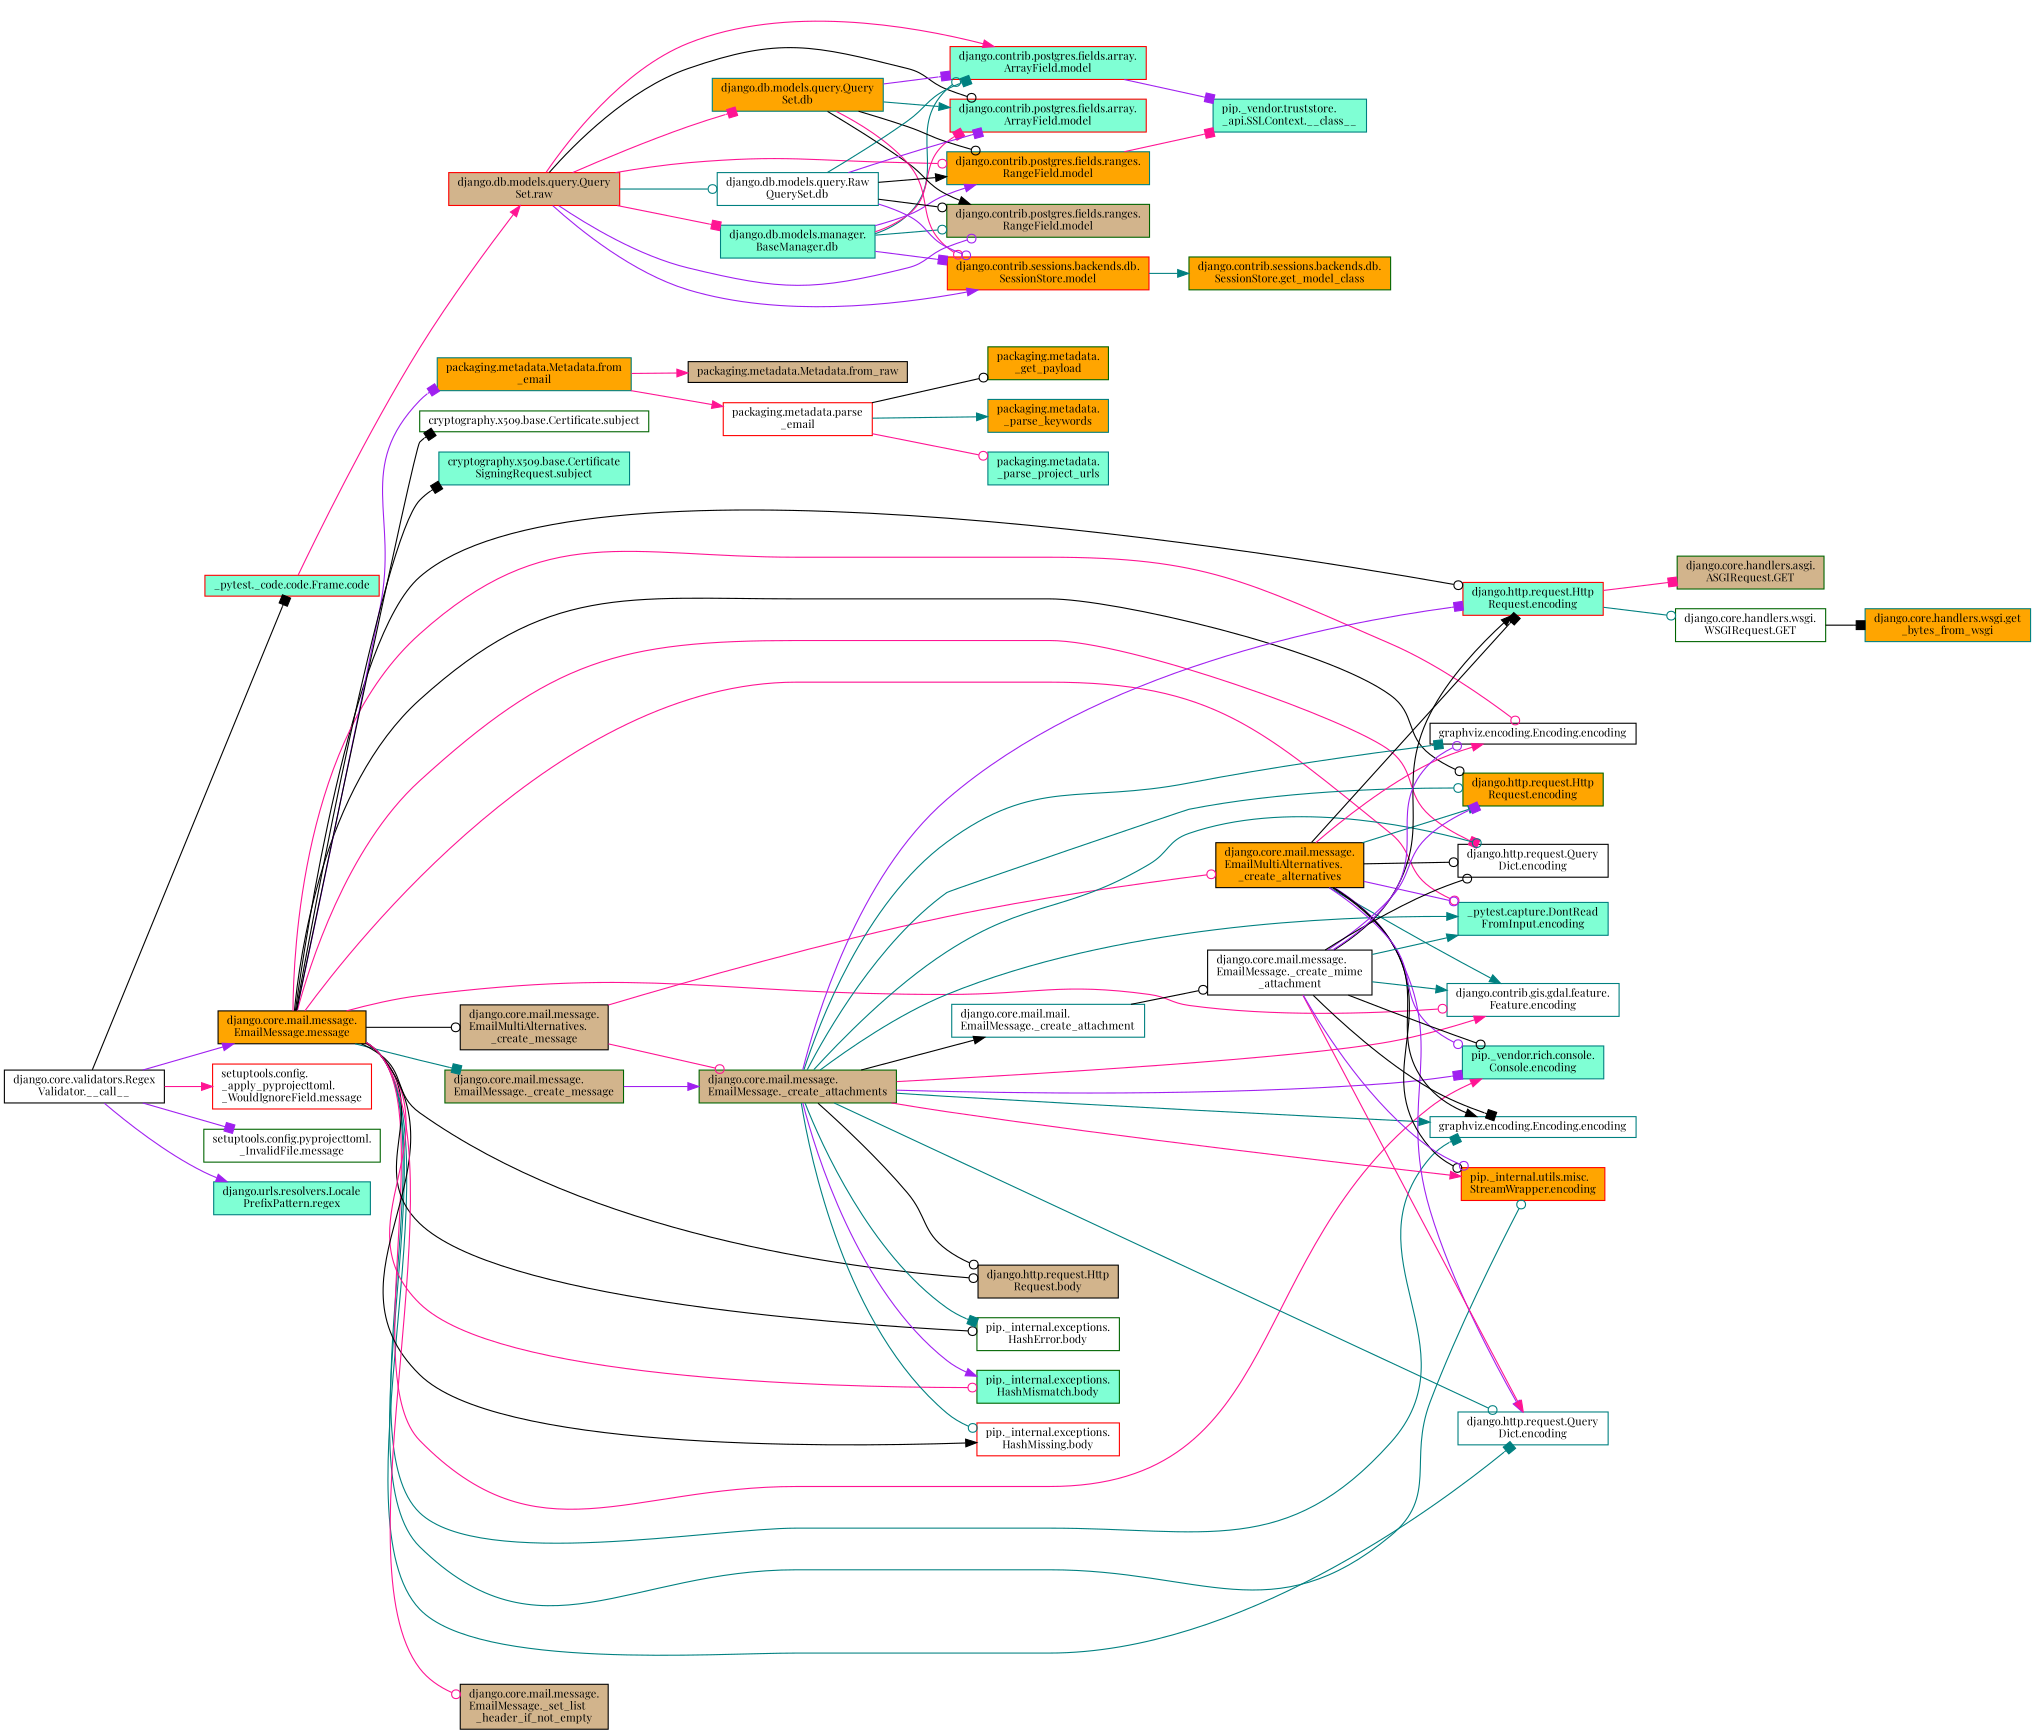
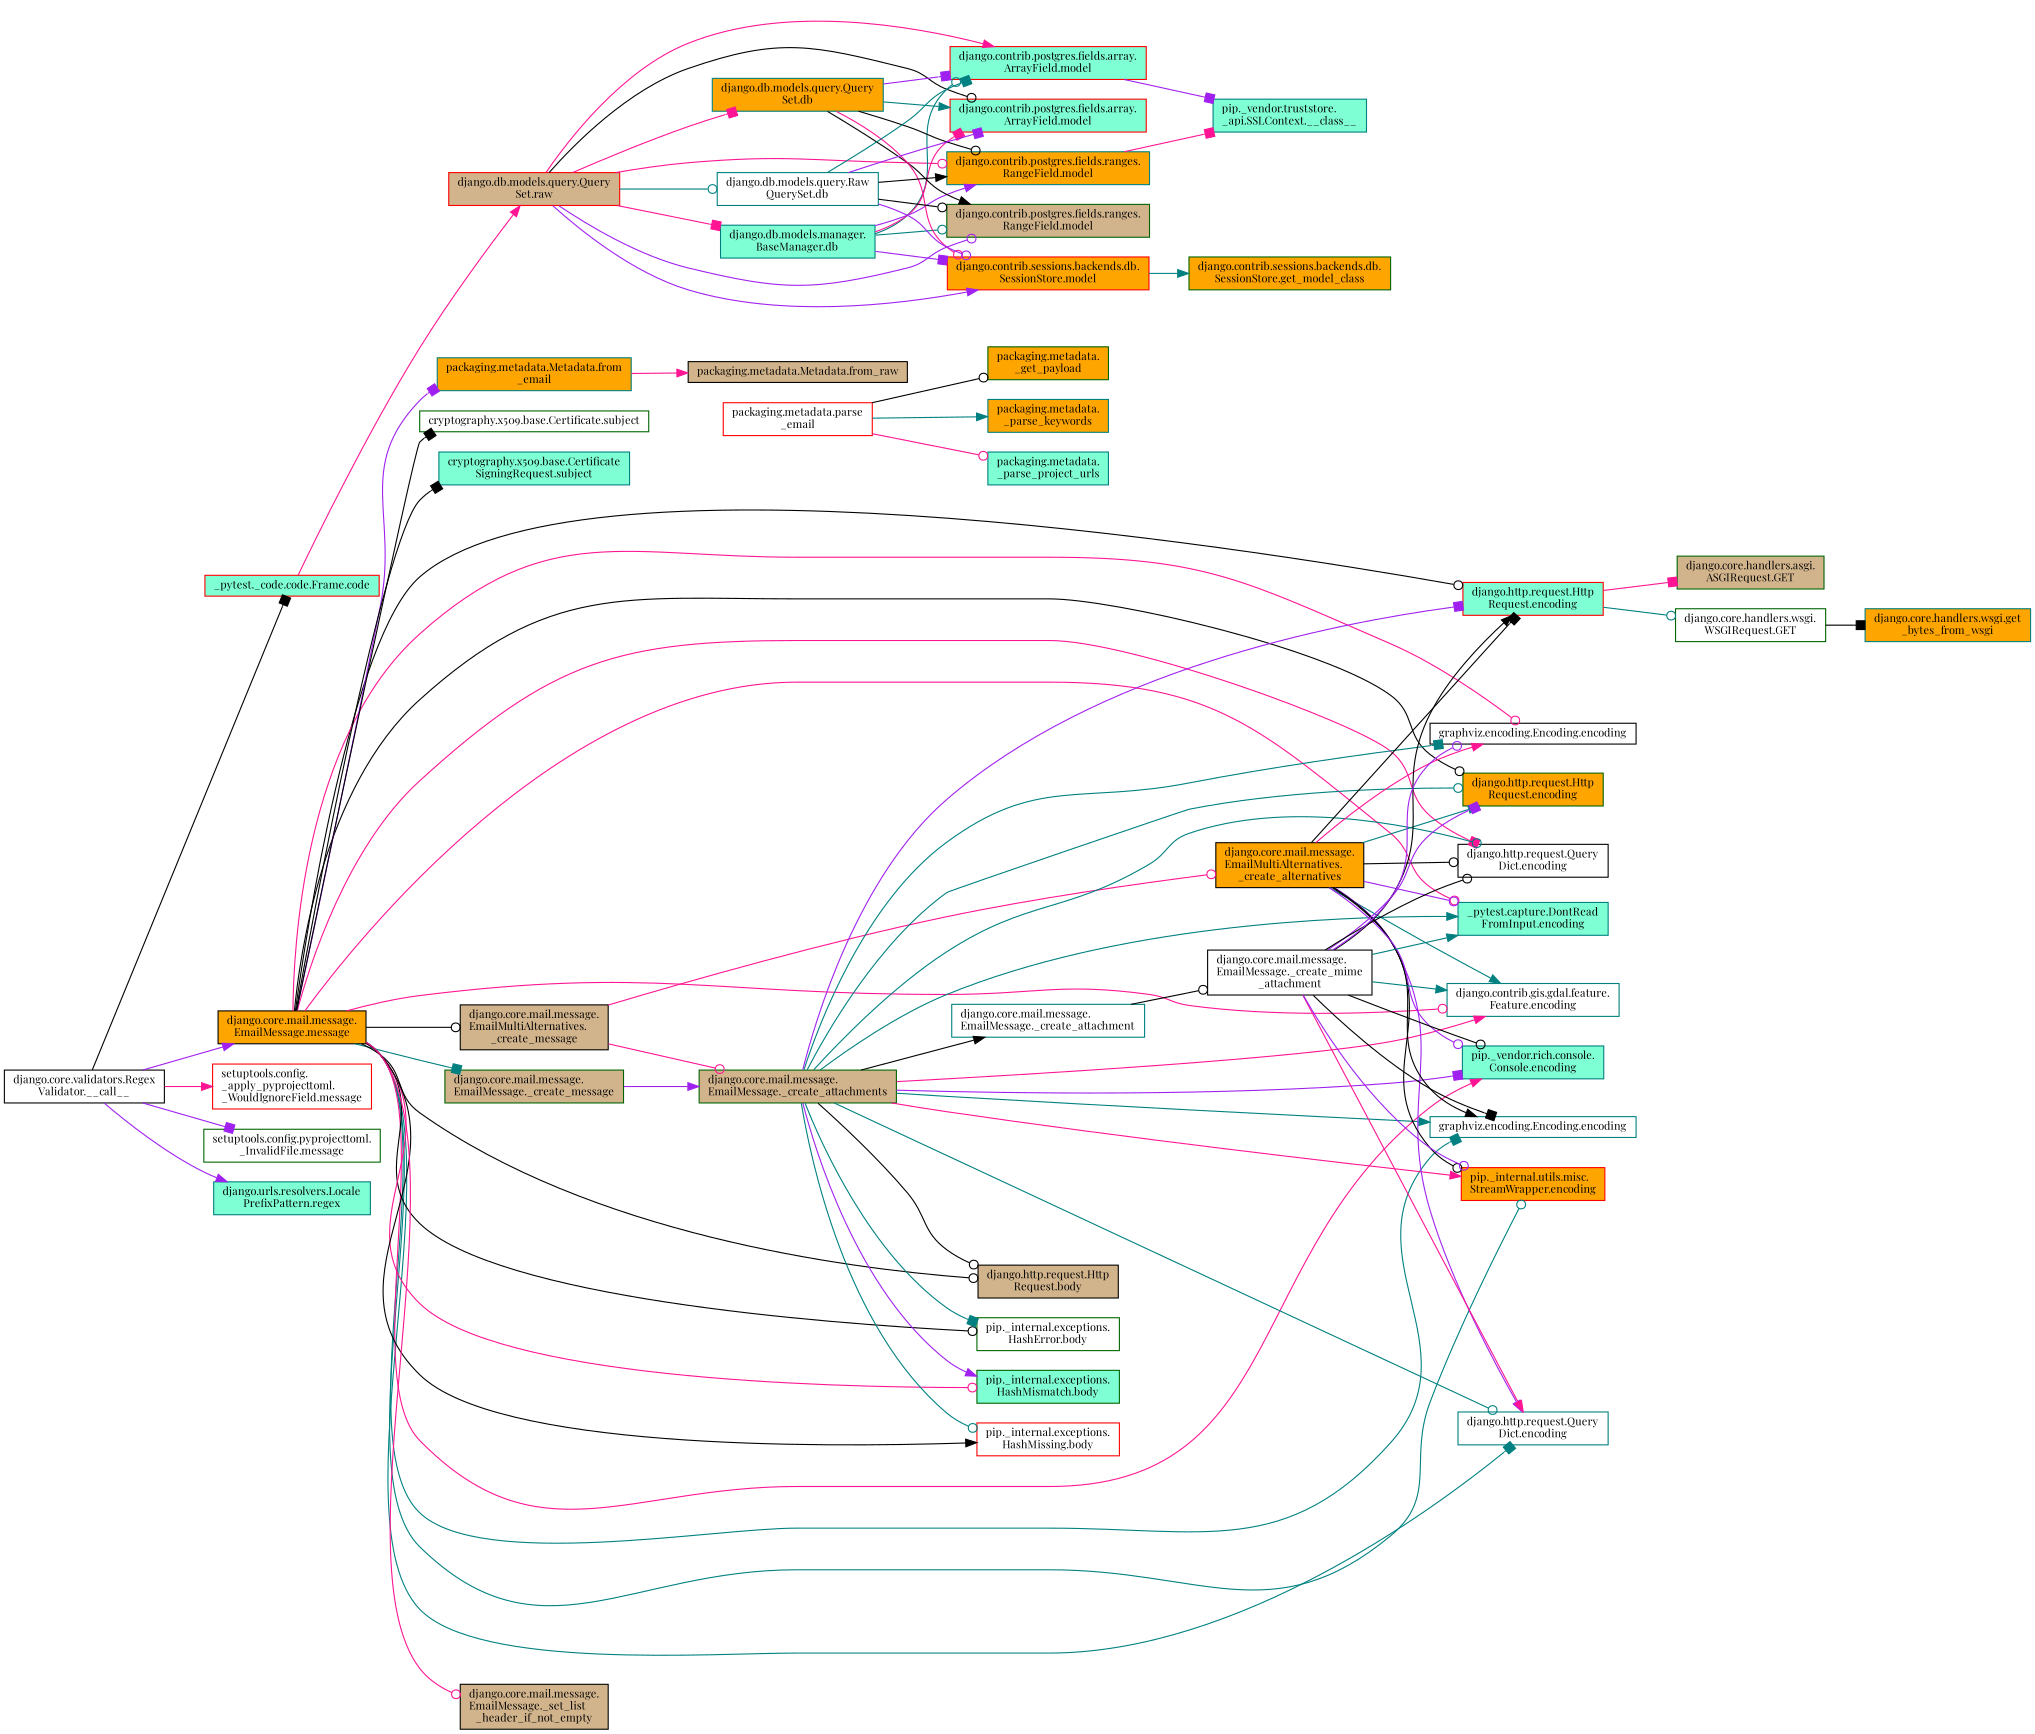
edge "packaging.metadata.Metadata.from _email" -> "packaging.metadata.parse _email": removed
node "django.core.mail.mail. EmailMessage._create_attachment": label "django.core.mail.mail. EmailMessage._create_attachment" -> "django.core.mail.message. EmailMessage._create_attachment"
